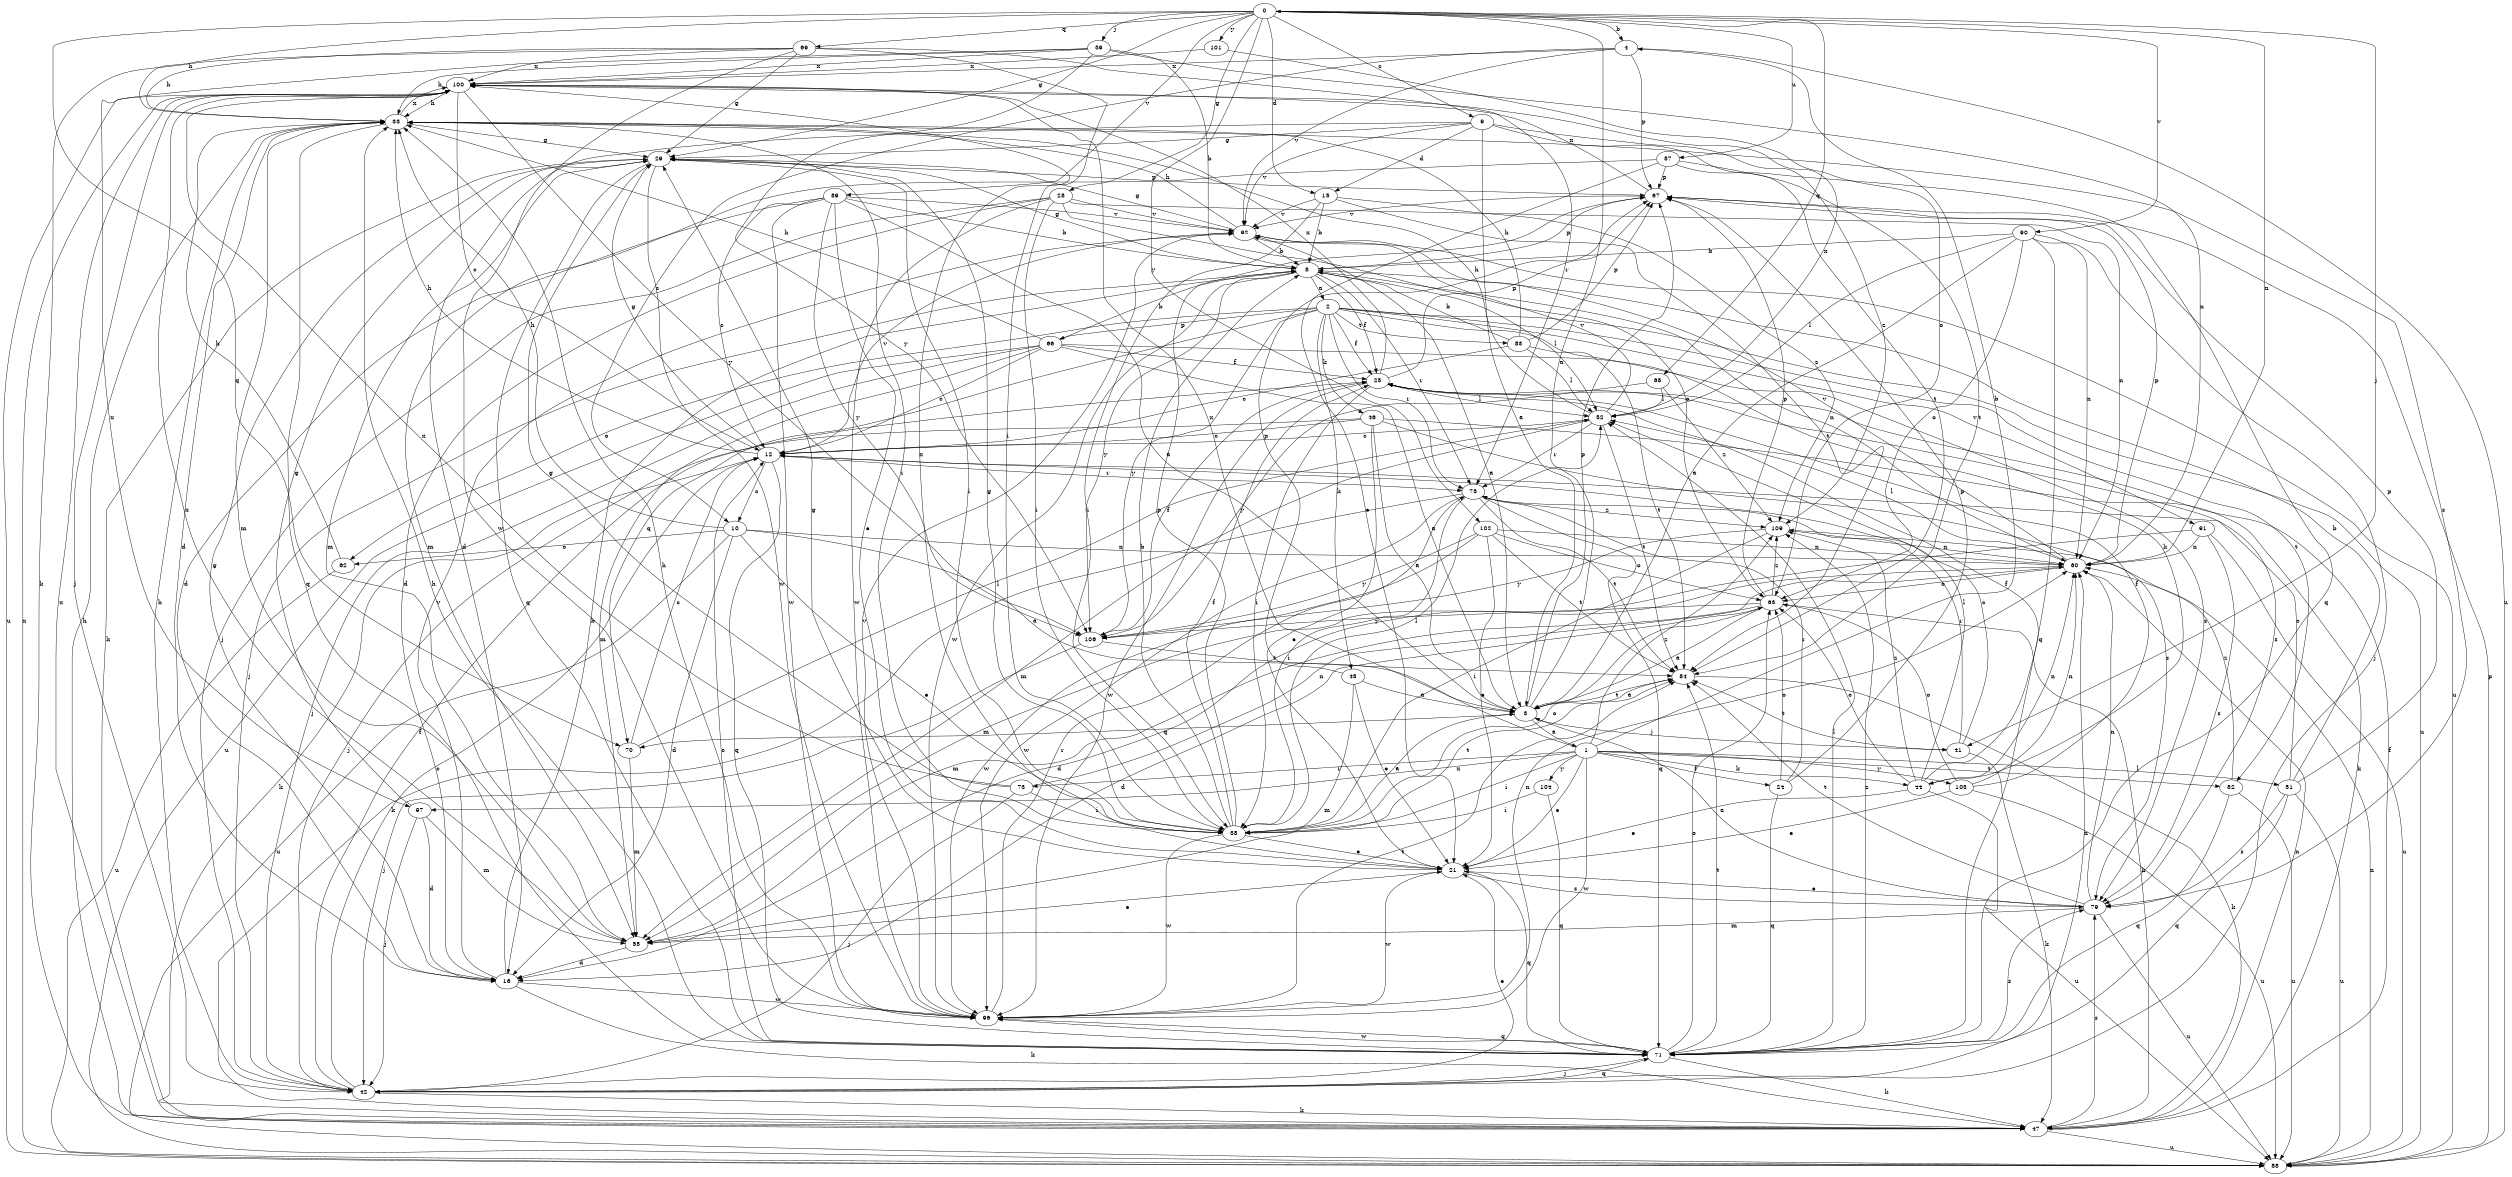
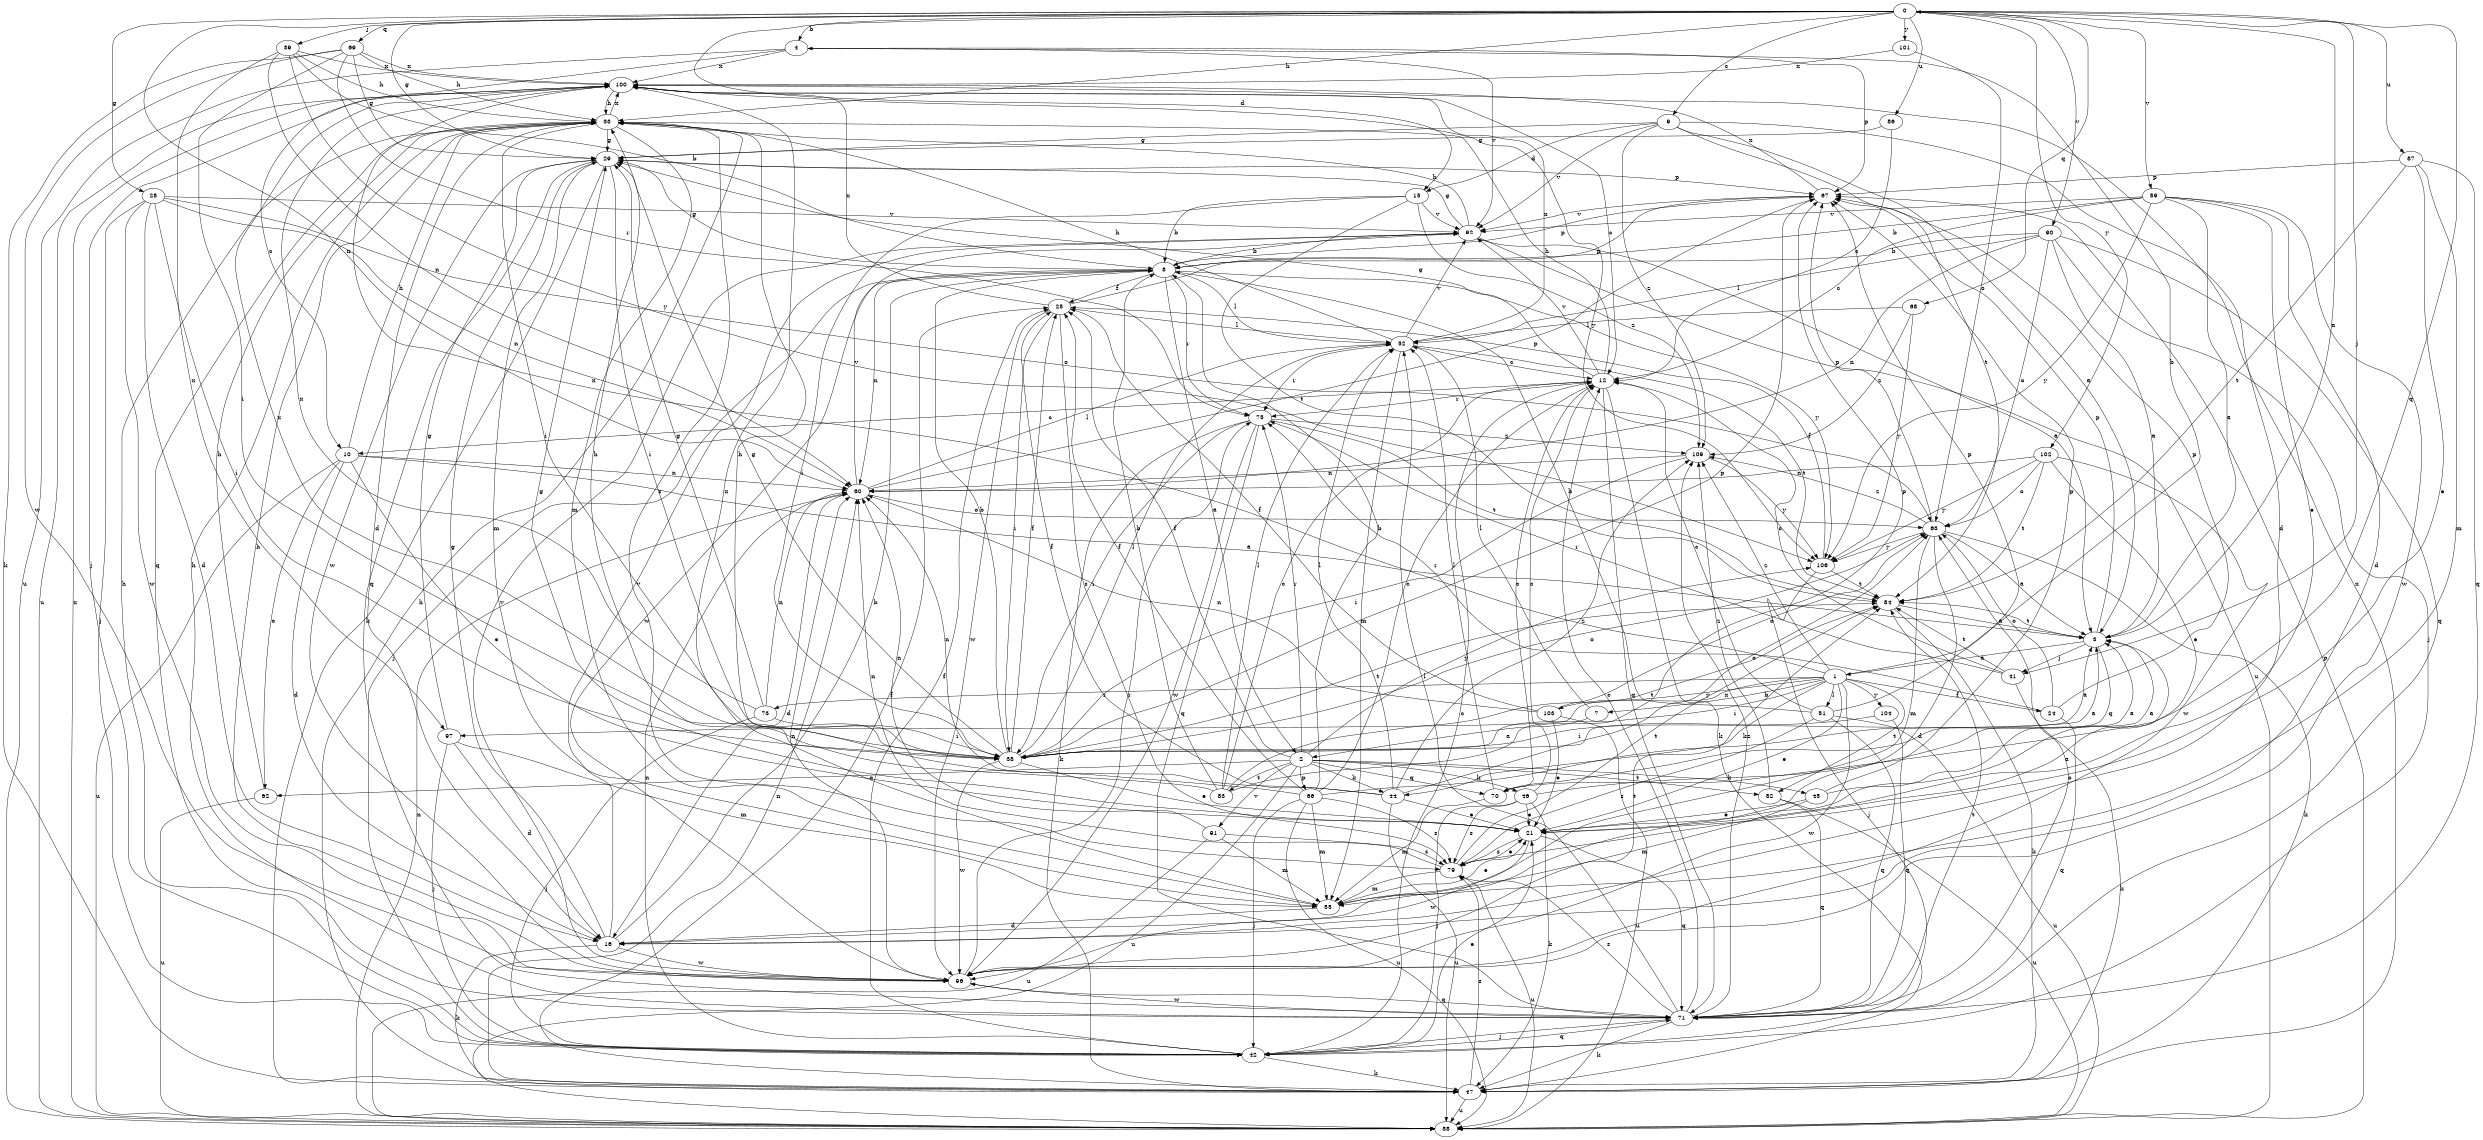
node "86": added
node "7": added
